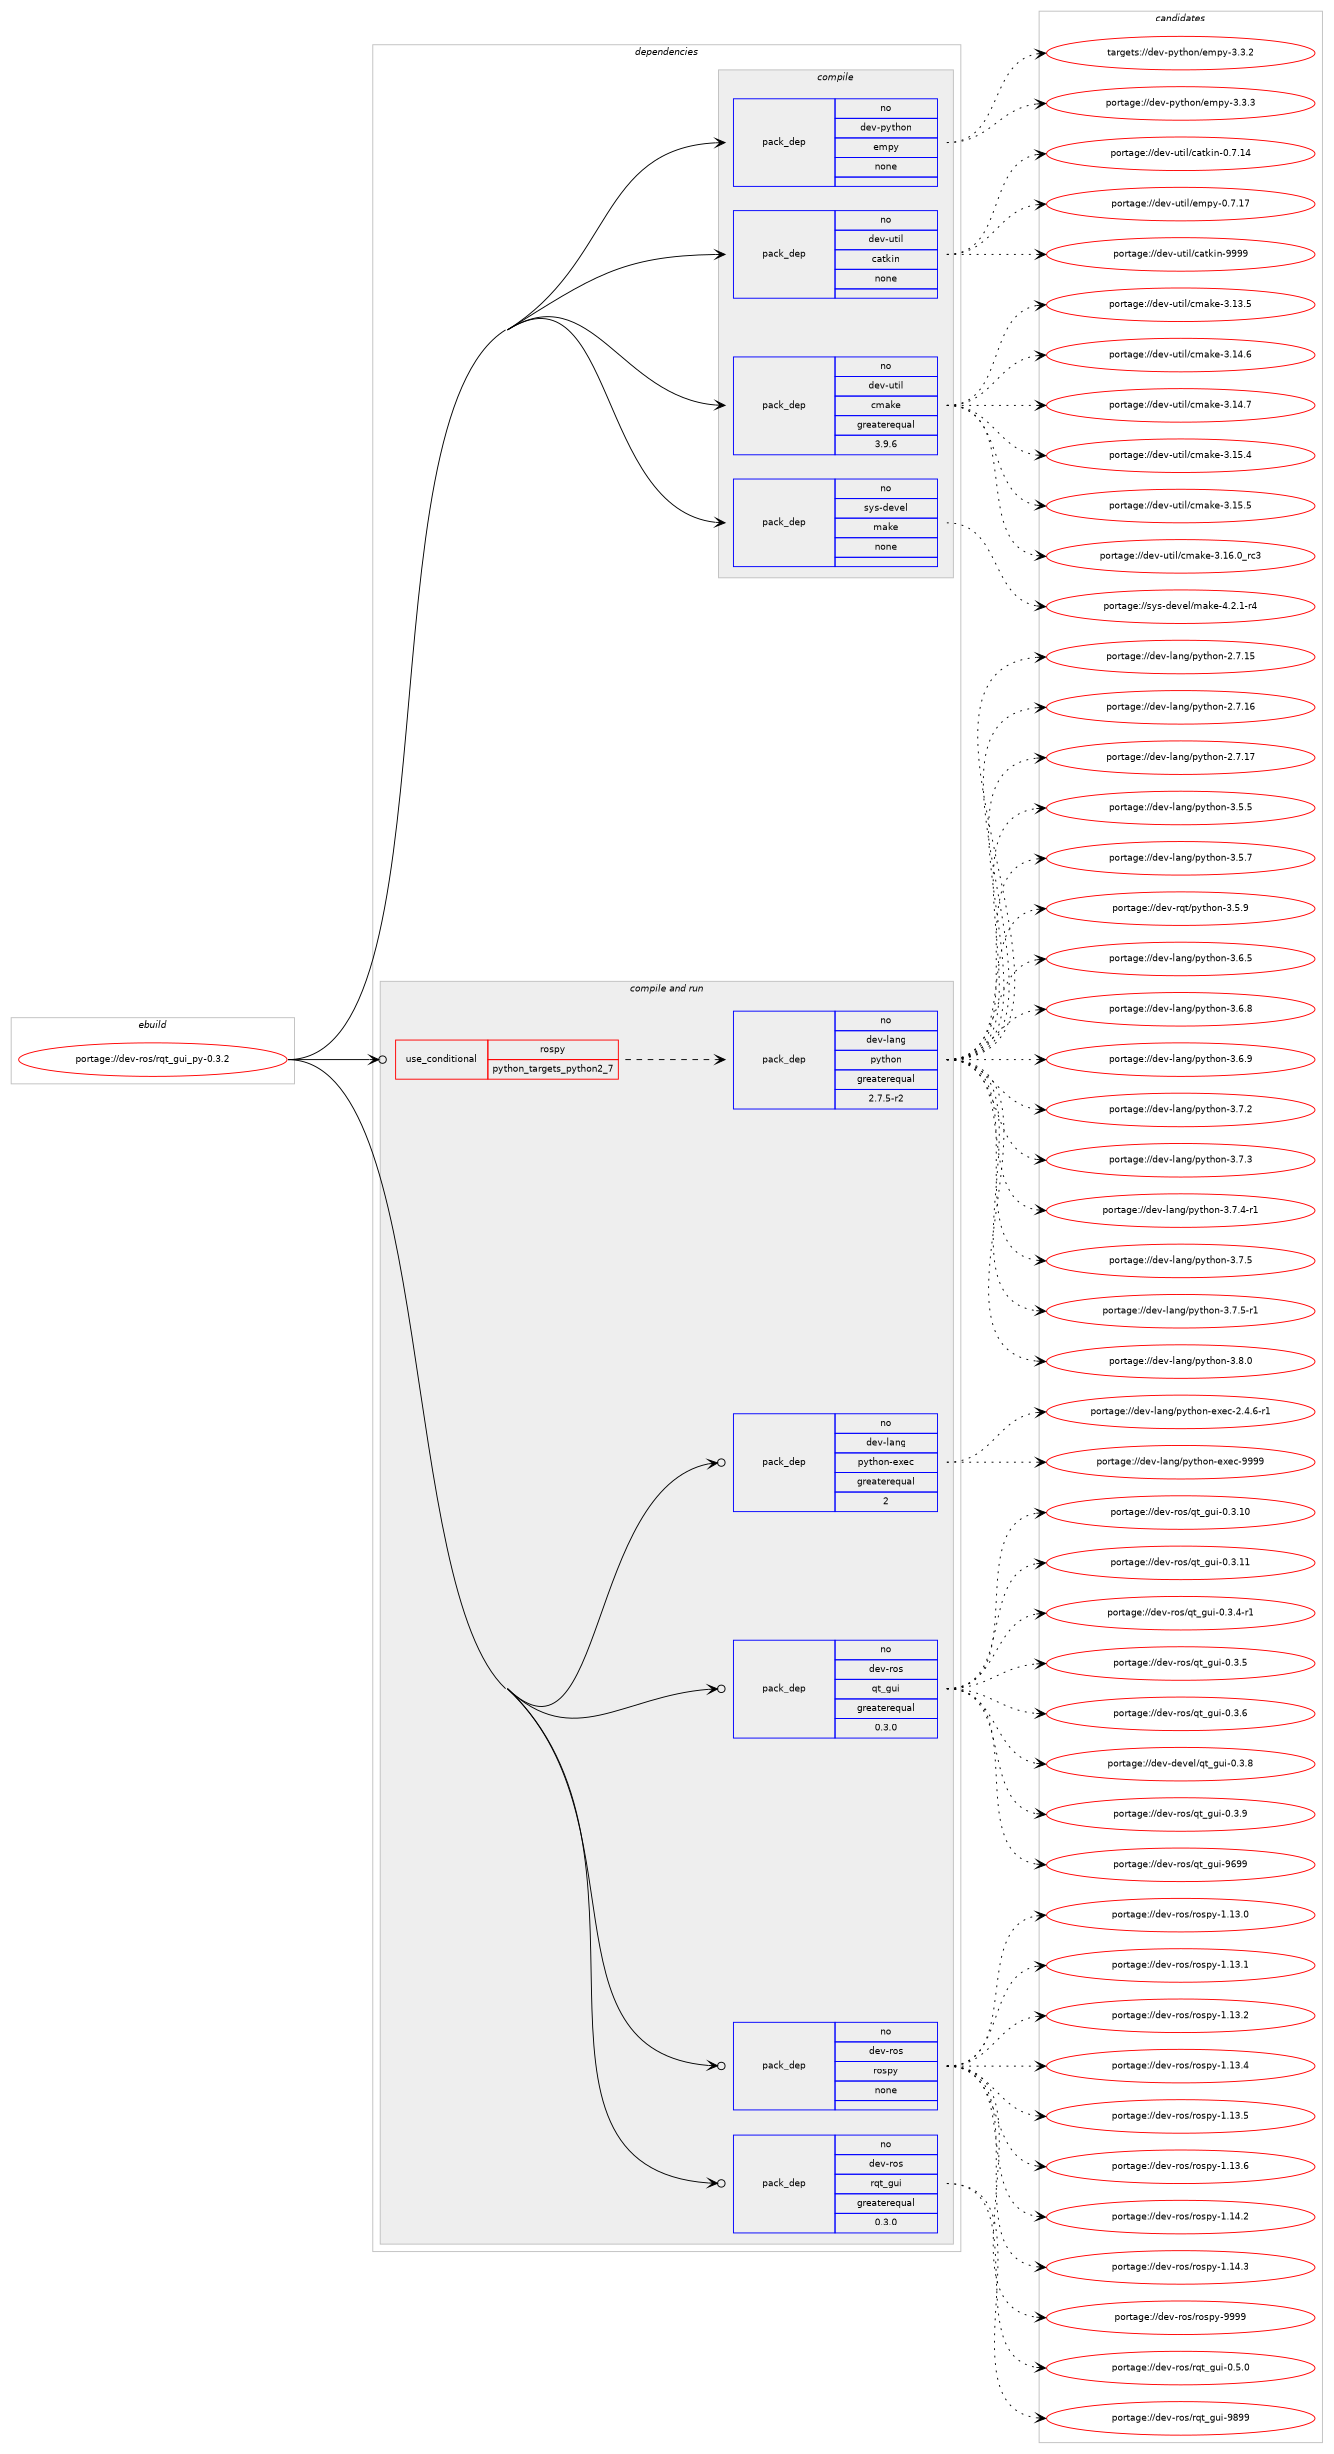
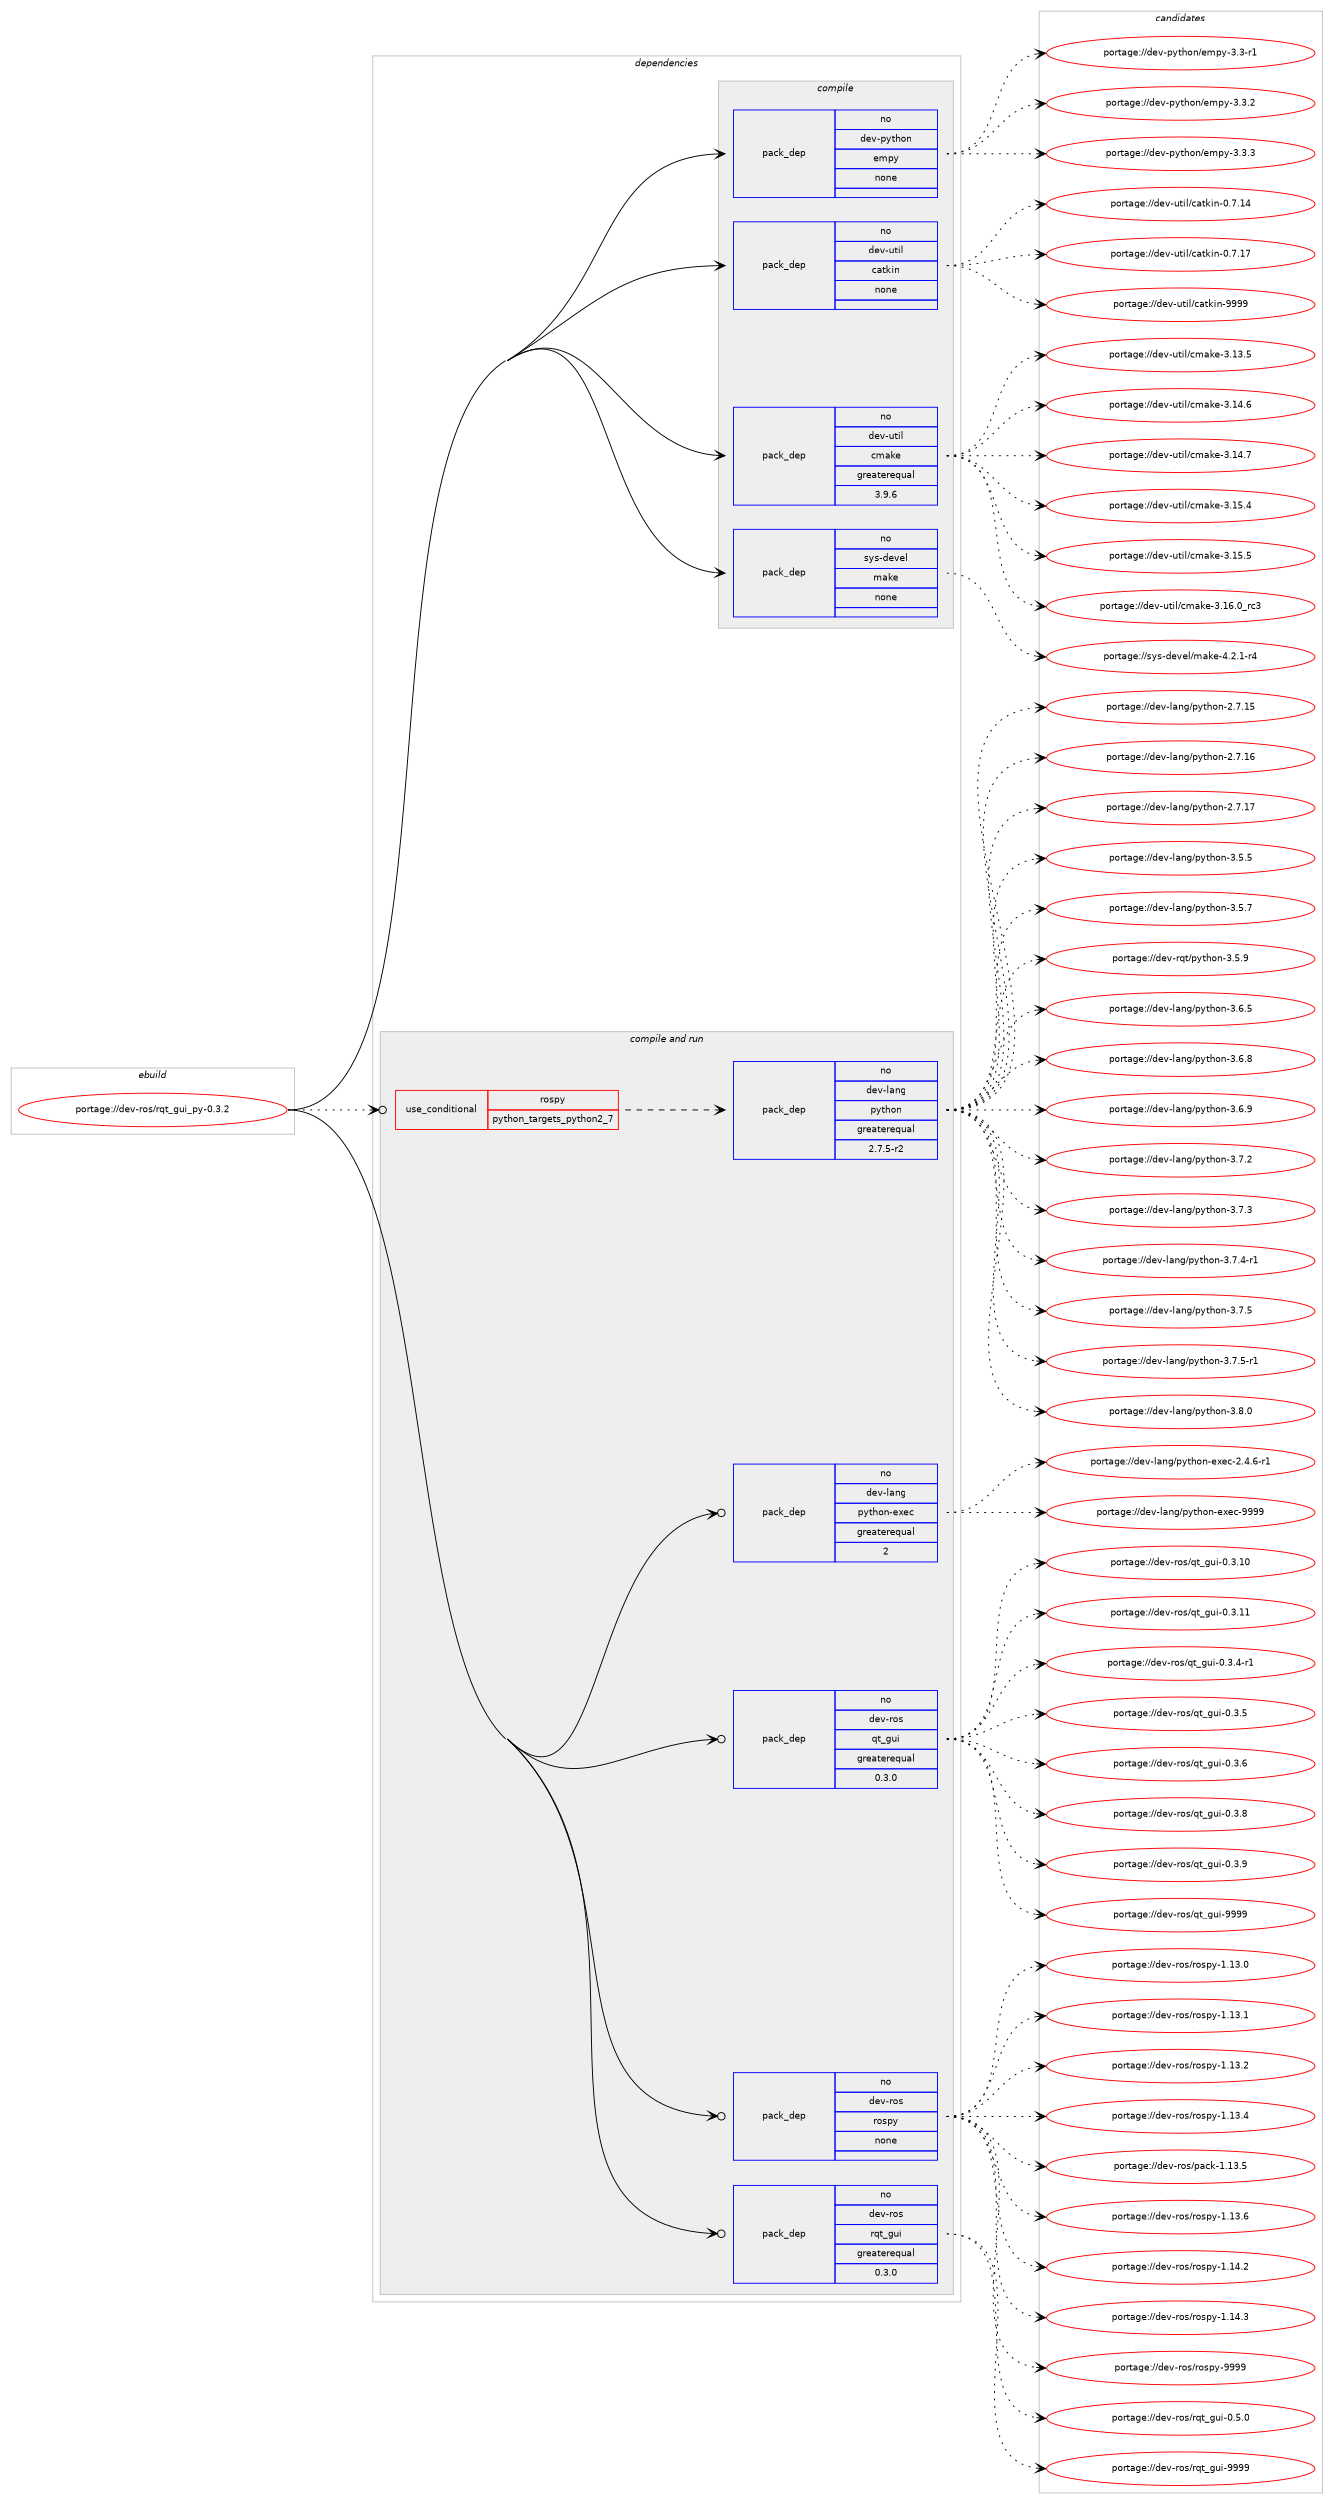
node "targets://dev-python/empy-3.3.2": label "targets://dev-python/empy-3.3.2" -> "portage://dev-python/empy-3.3.2"
node "portage://dev-python/empy-3.3-r1": added
node "portage://dev-util/empy-0.7.17": label "portage://dev-util/empy-0.7.17" -> "portage://dev-util/catkin-0.7.17"
edge "portage://dev-ros/rqt_gui_py-0.3.2" -> "use_conditional": style solid -> dotted
node "portage://dev-devel/qt_gui-0.3.8": label "portage://dev-devel/qt_gui-0.3.8" -> "portage://dev-ros/qt_gui-0.3.8"
node "portage://dev-ros/qt_gui-9699": label "portage://dev-ros/qt_gui-9699" -> "portage://dev-ros/qt_gui-9999"
node "portage://dev-ros/rospy-1.13.5": label "portage://dev-ros/rospy-1.13.5" -> "portage://dev-ros/pack-1.13.5"
node "portage://dev-ros/rqt_gui-9899": label "portage://dev-ros/rqt_gui-9899" -> "portage://dev-ros/rqt_gui-9999"
